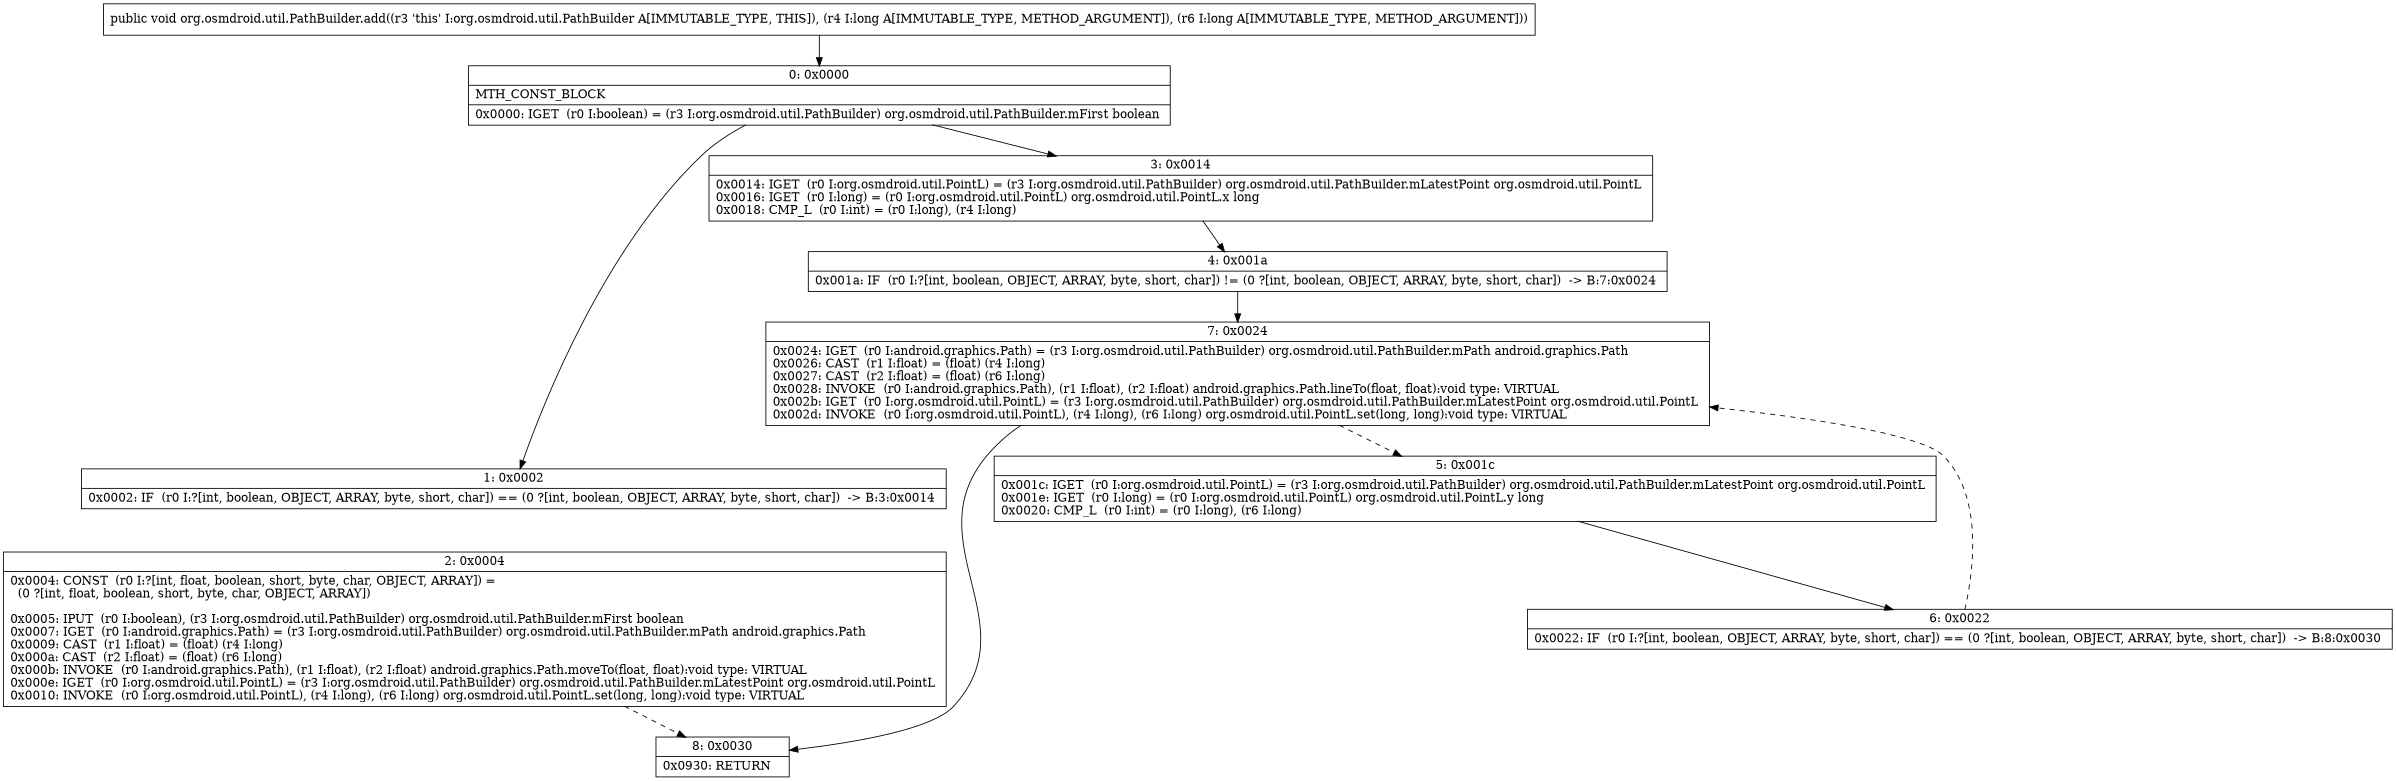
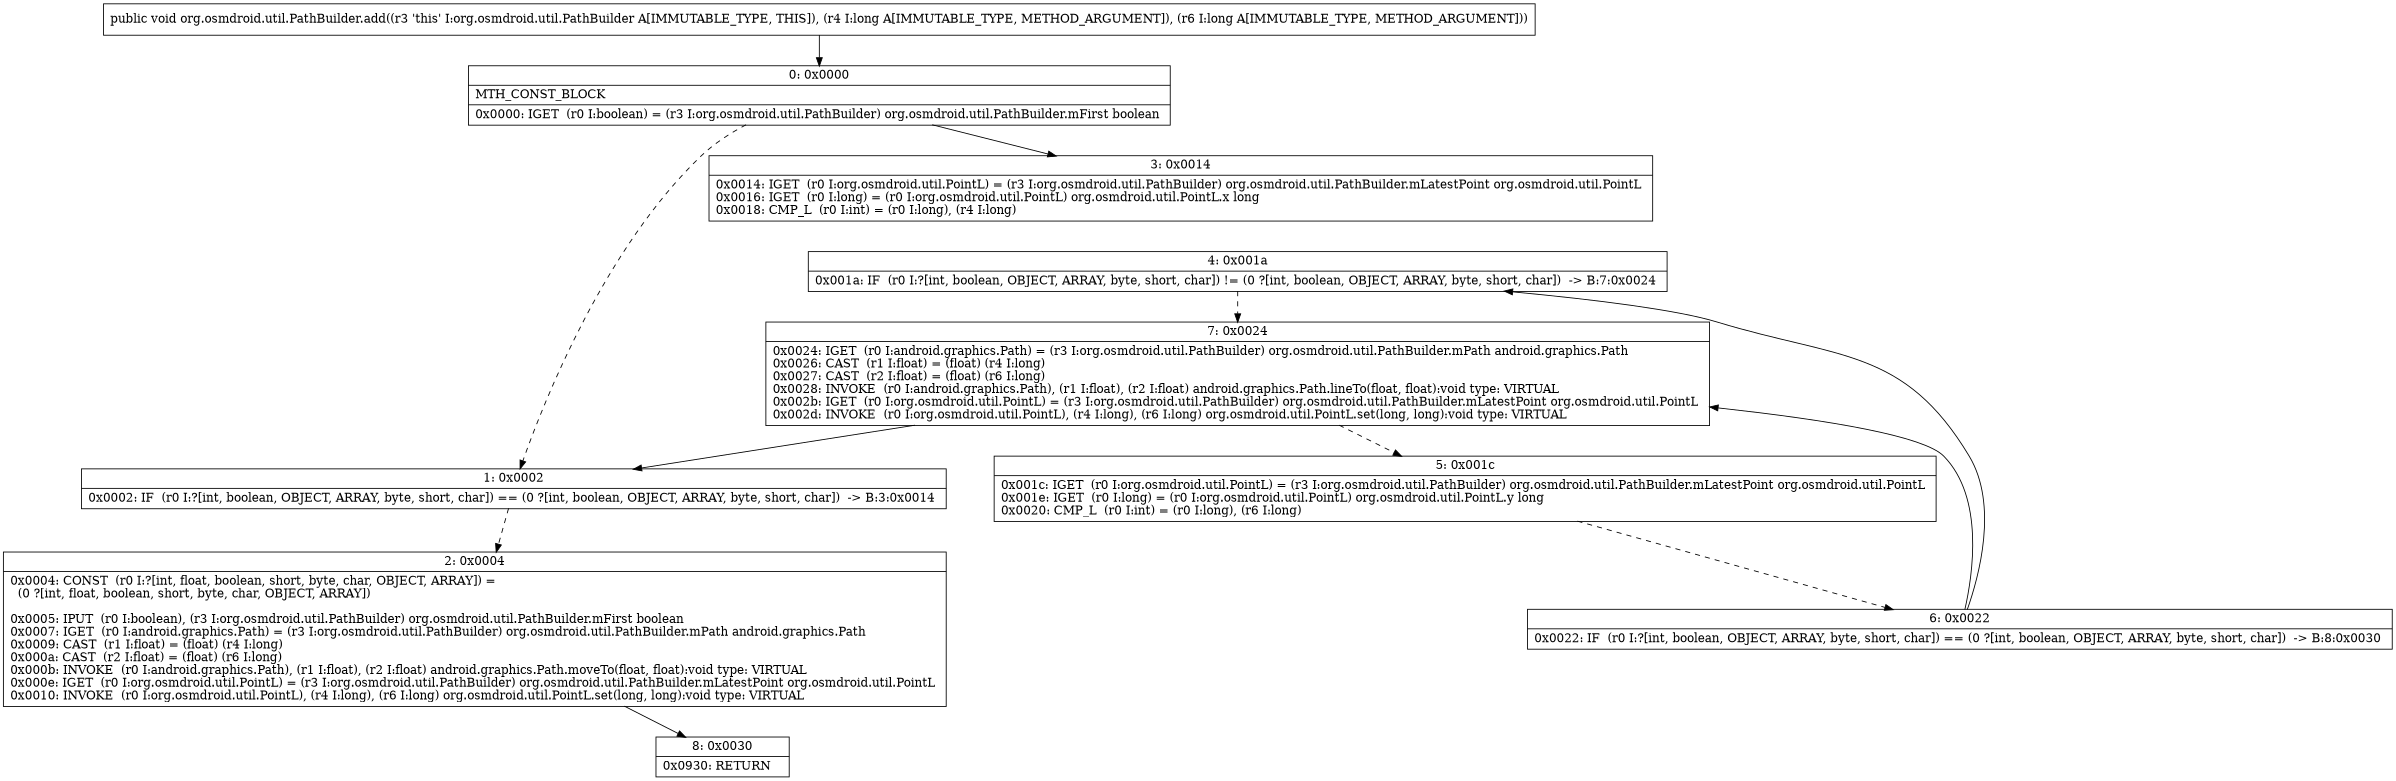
edge "3: 0x0014" -> "4: 0x001a": now "6: 0x0022" -> "4: 0x001a"
edge "0: 0x0000" -> "1: 0x0002": style solid -> dashed
edge "4: 0x001a" -> "7: 0x0024": style solid -> dashed
edge "6: 0x0022" -> "7: 0x0024": style dashed -> solid
edge "1: 0x0002" -> "2: 0x0004": added
edge "5: 0x001c" -> "6: 0x0022": style solid -> dashed
edge "7: 0x0024" -> "8: 0x0030": now "7: 0x0024" -> "1: 0x0002"
edge "2: 0x0004" -> "8: 0x0030": style dashed -> solid
